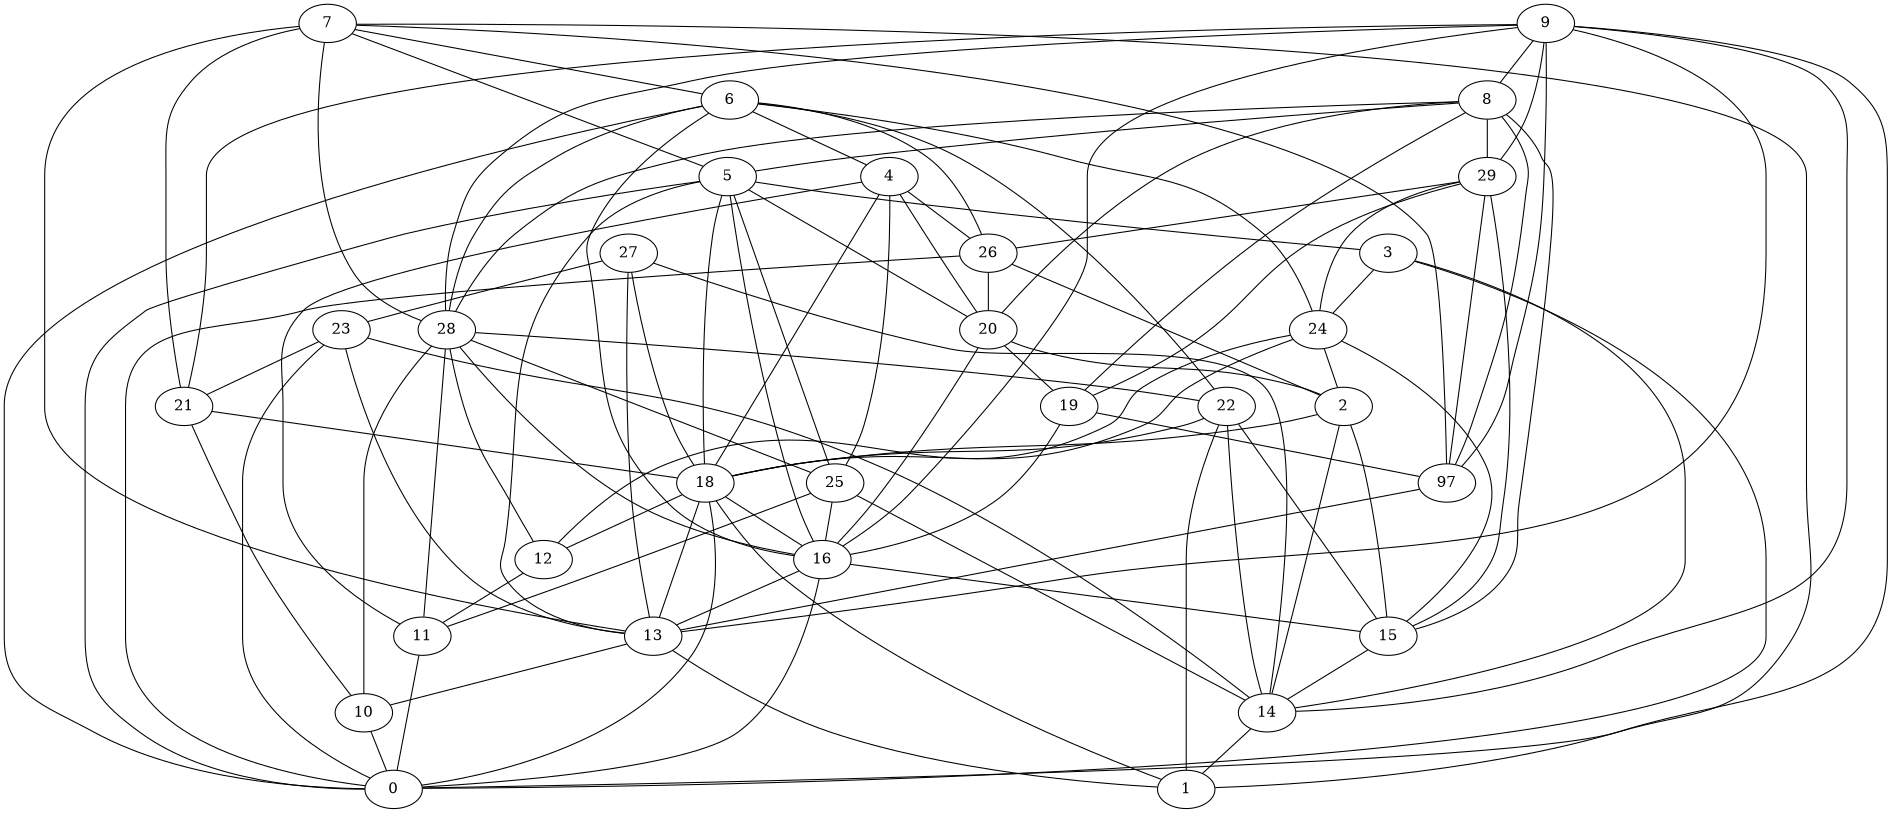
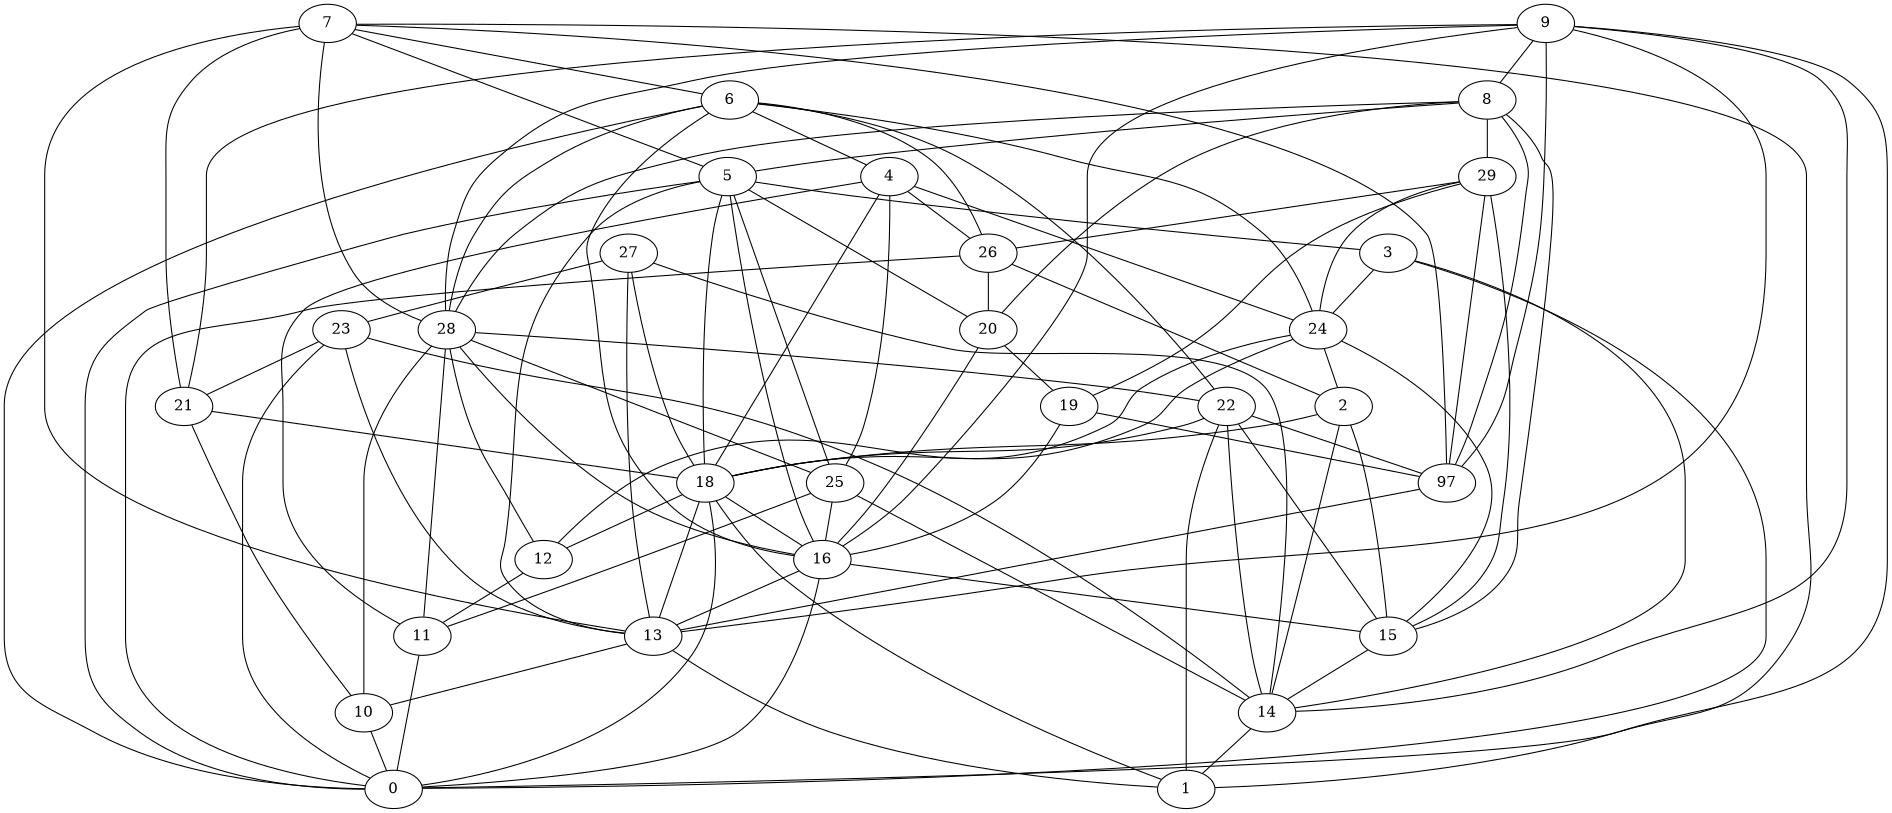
edge "9" -- "29": removed
edge "8" -- "19": removed
edge "4" -- "20": now "4" -- "24"
edge "20" -- "2": removed
edge "22" -- "97": added
